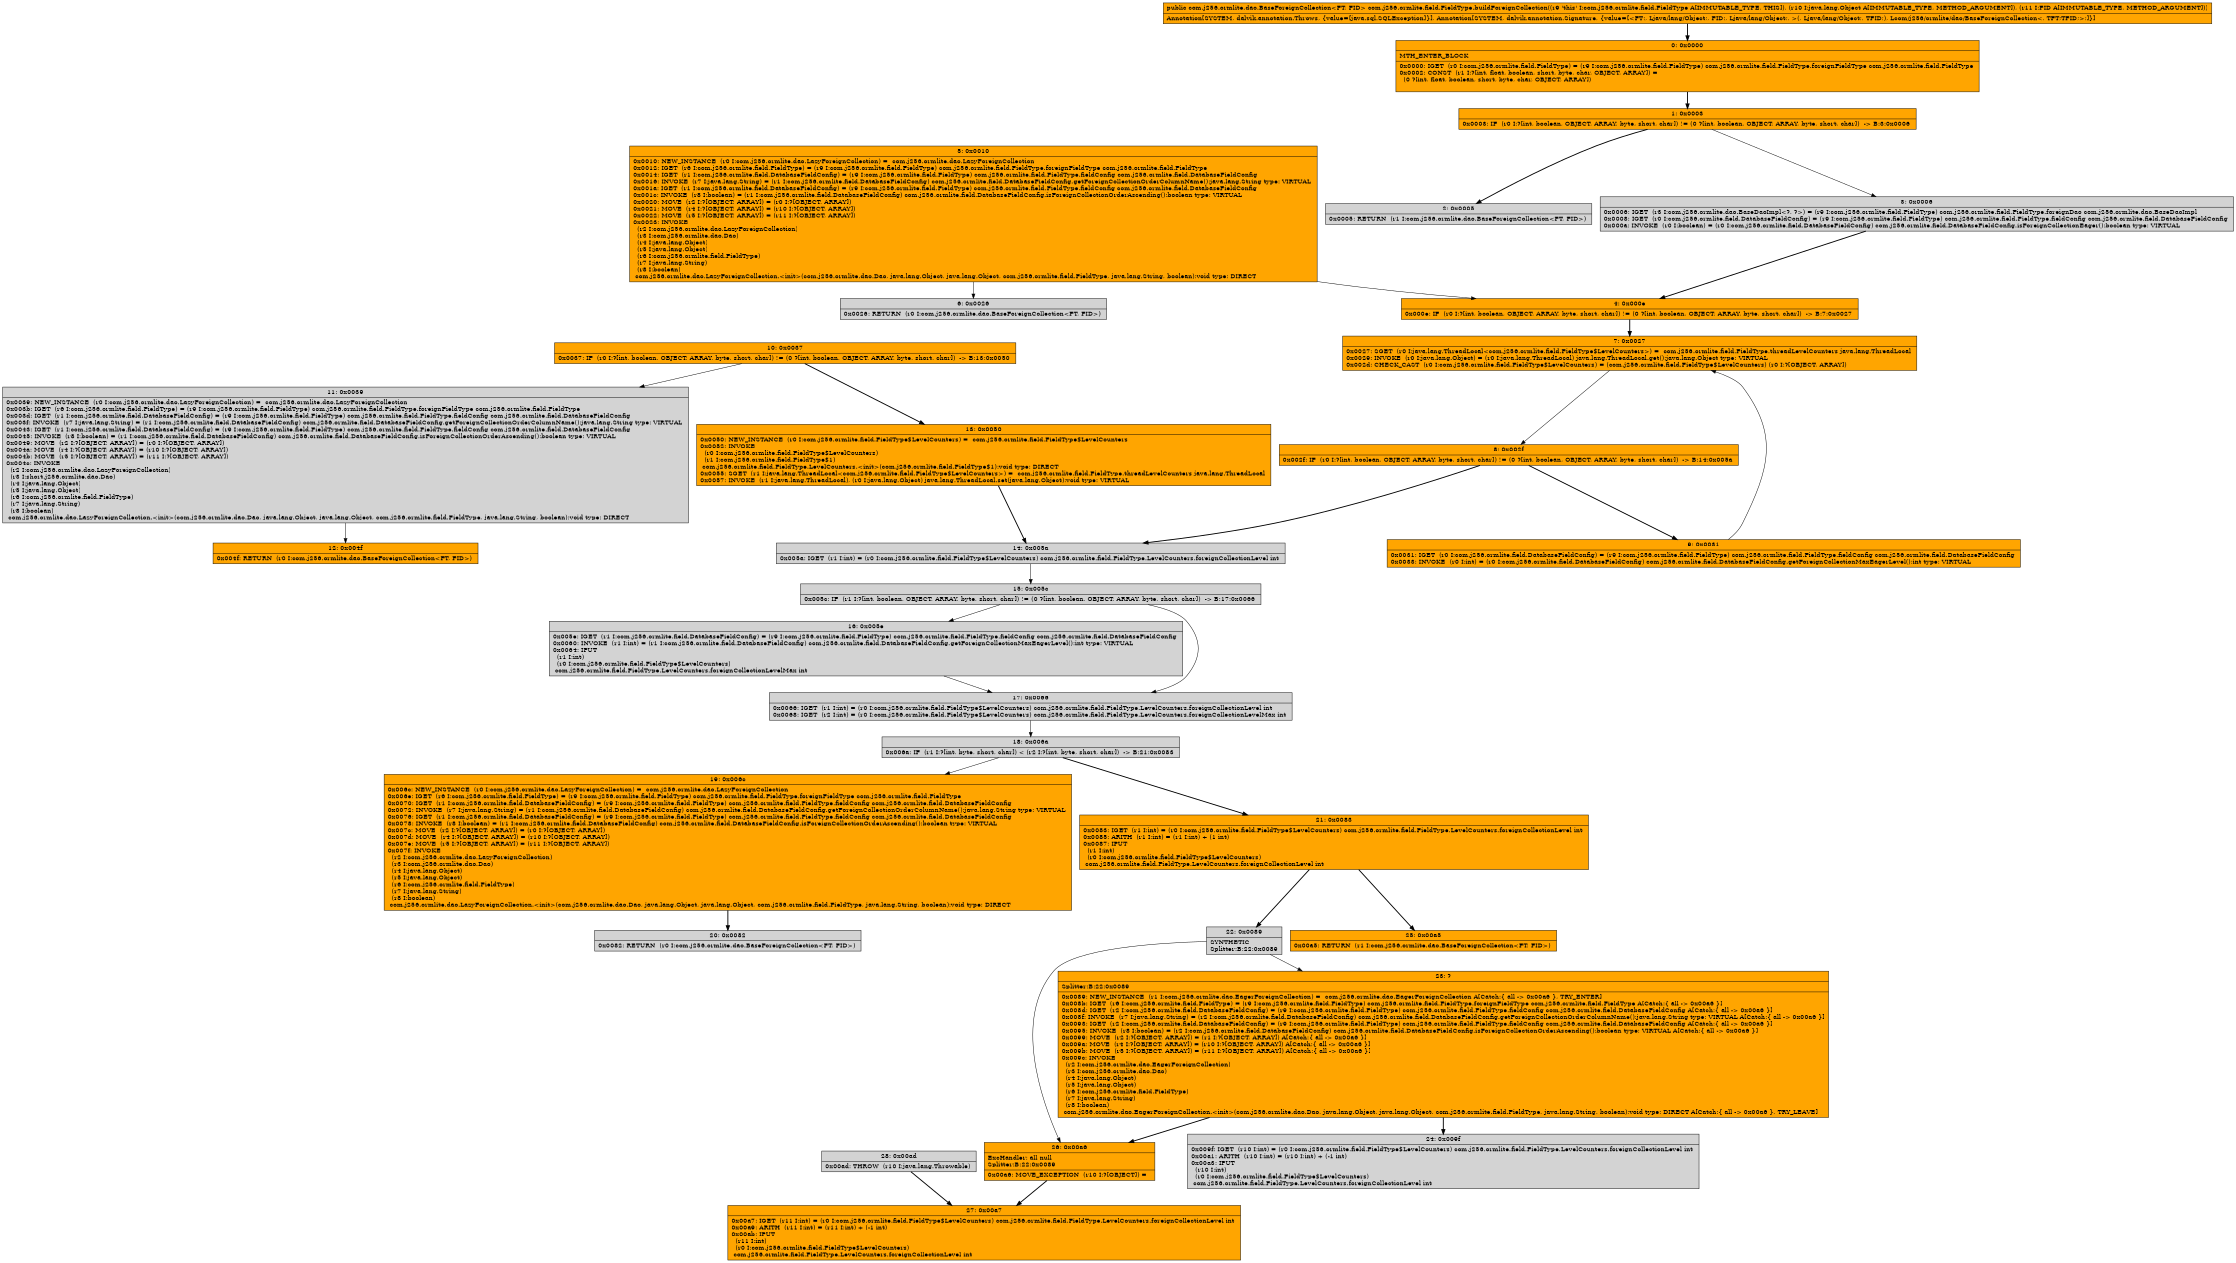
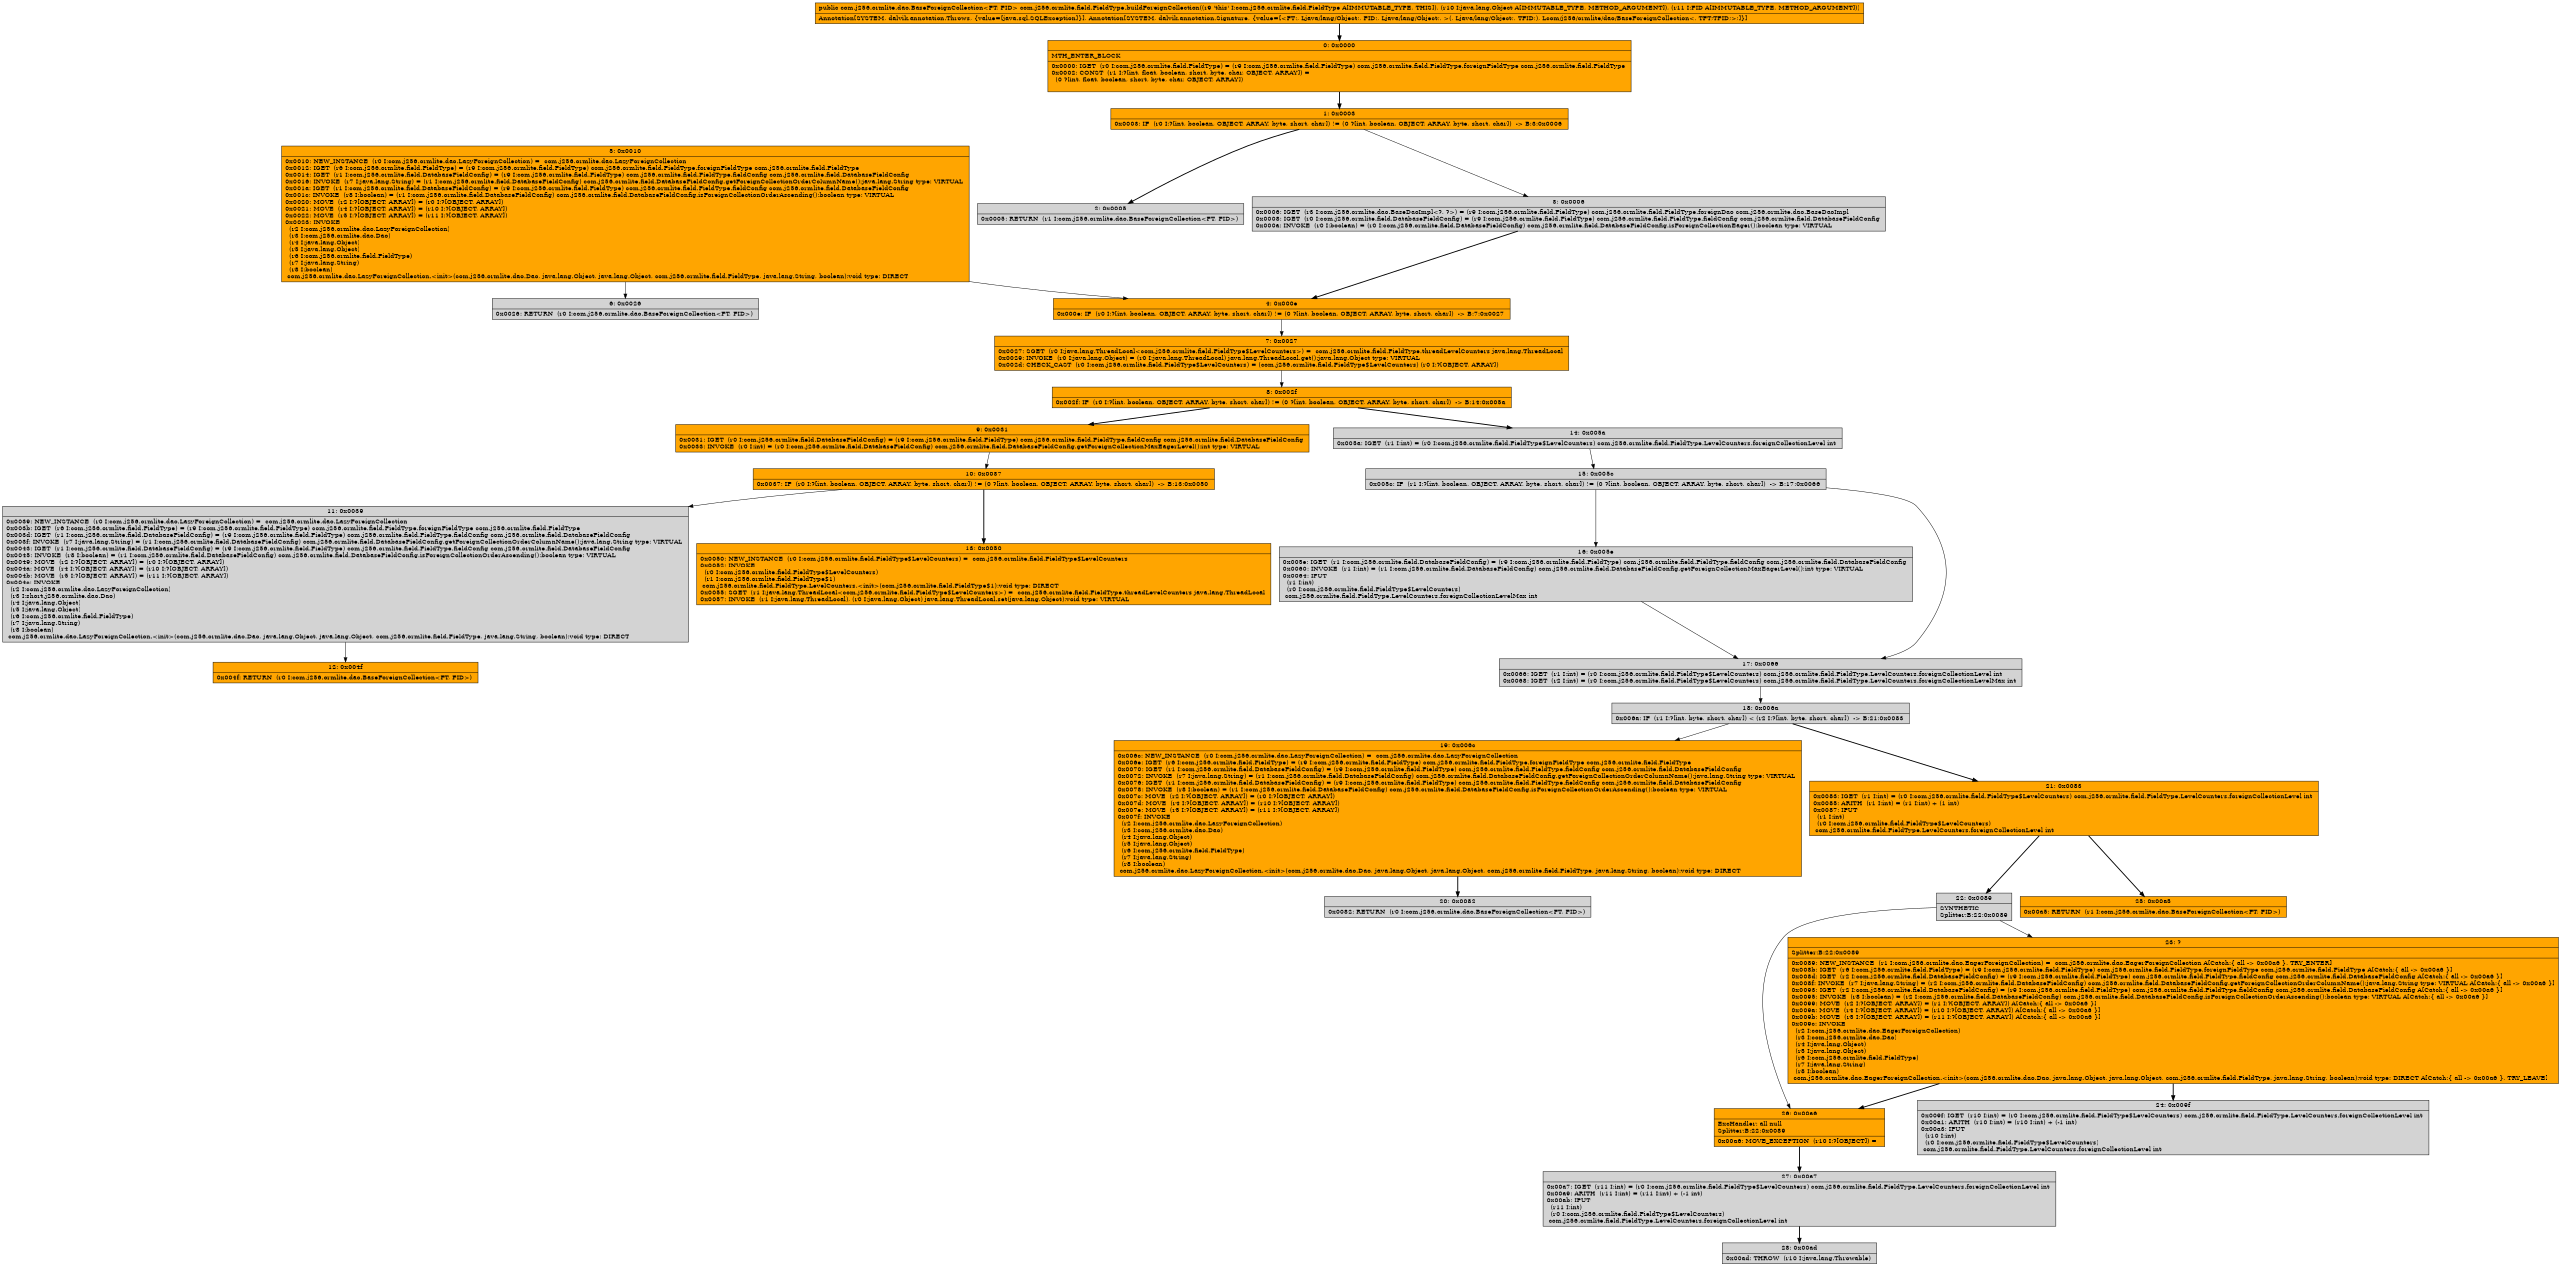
edge "4: 0x000e" -> "7: 0x0027": style bold -> solid
edge "9: 0x0031" -> "7: 0x0027": now "9: 0x0031" -> "10: 0x0037"
edge "13: 0x0050" -> "14: 0x005a": removed
edge "28: 0x00ad" -> "27: 0x00a7": reversed
node "27: 0x00a7": fillcolor orange -> lightgrey
